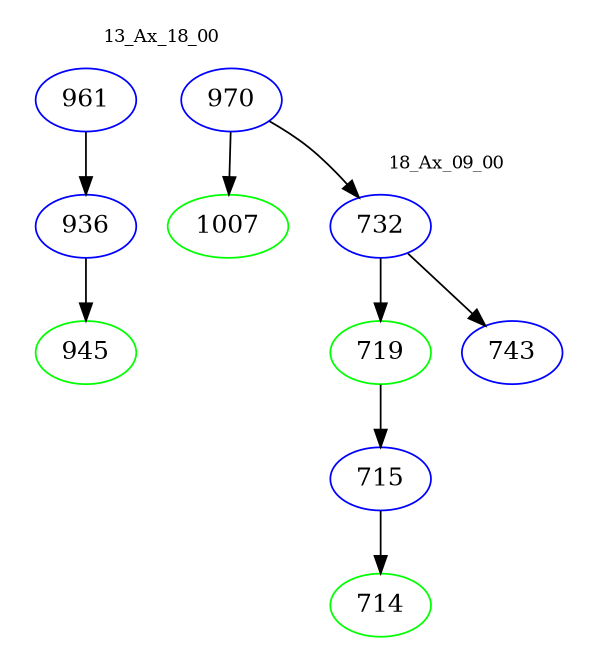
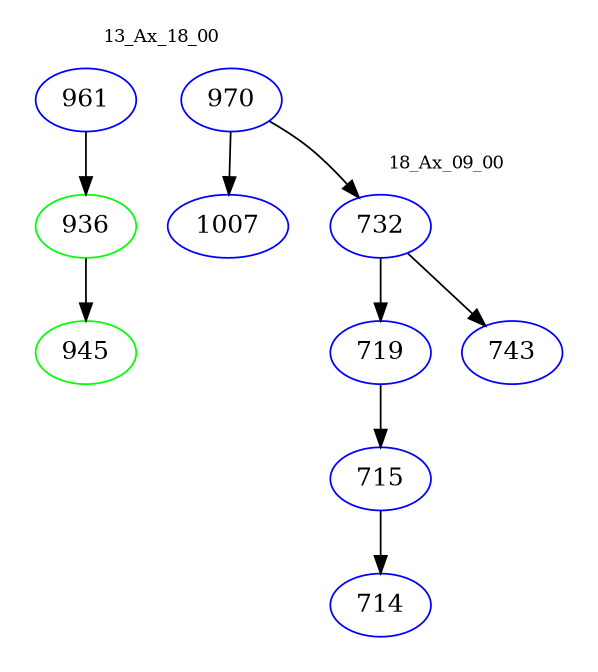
node "936": color blue -> green
node "1007": color green -> blue
node "719": color green -> blue
node "714": color green -> blue
